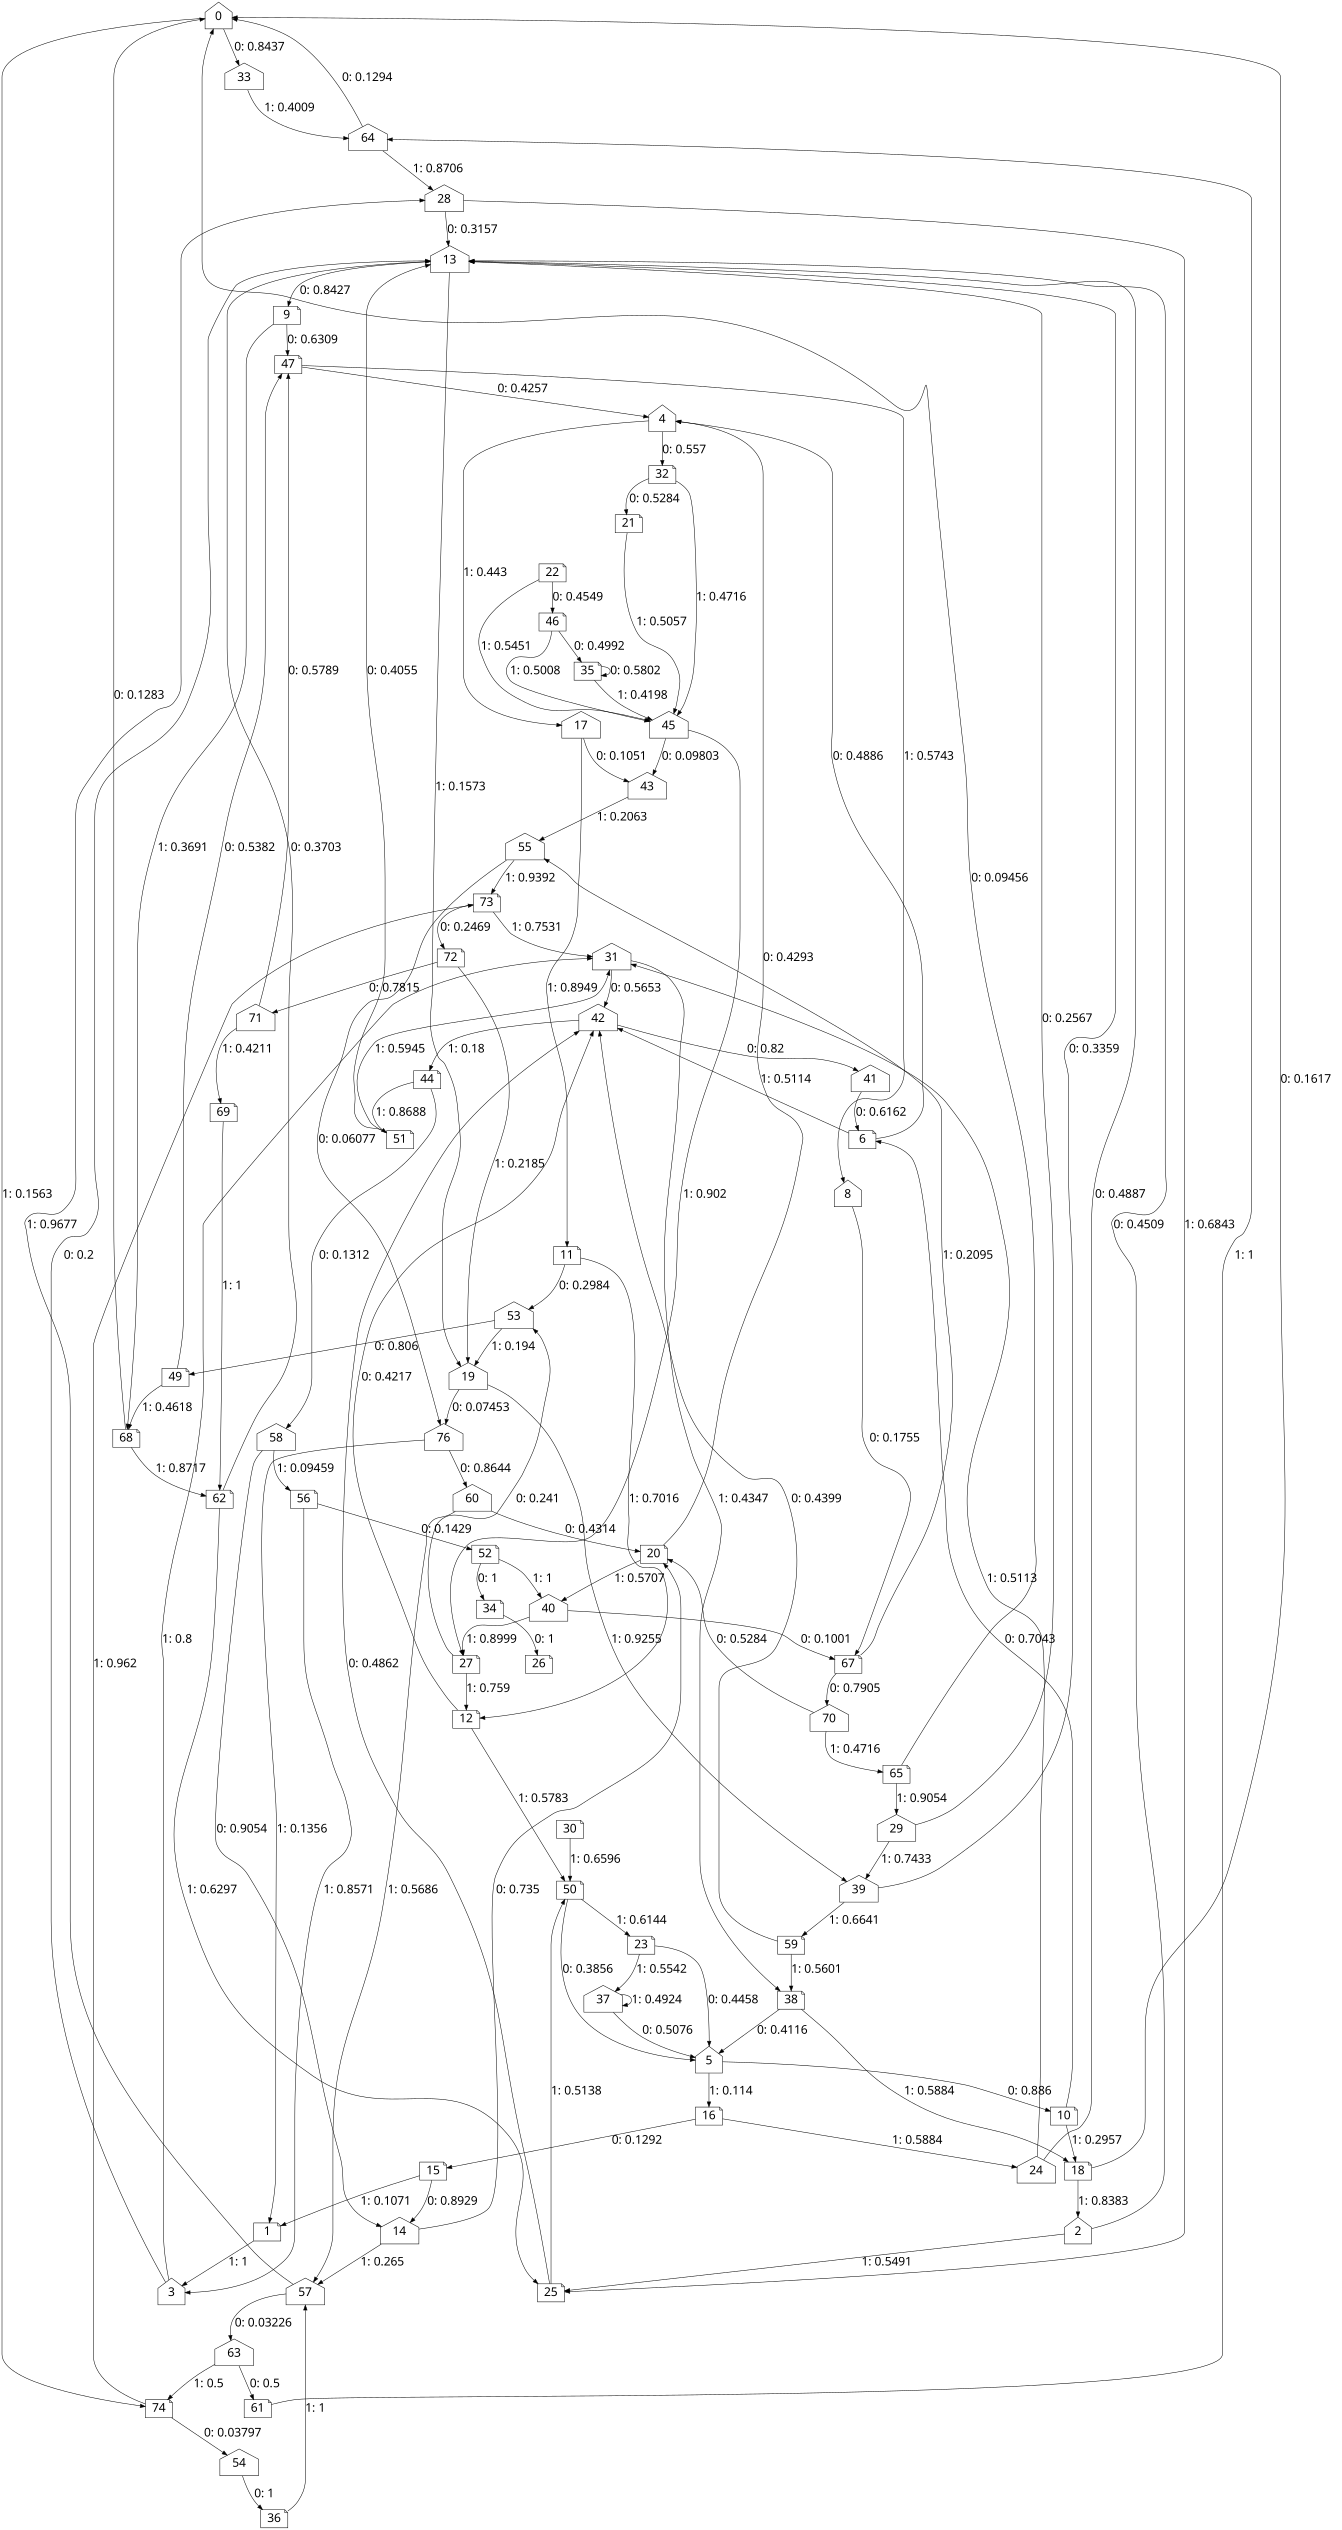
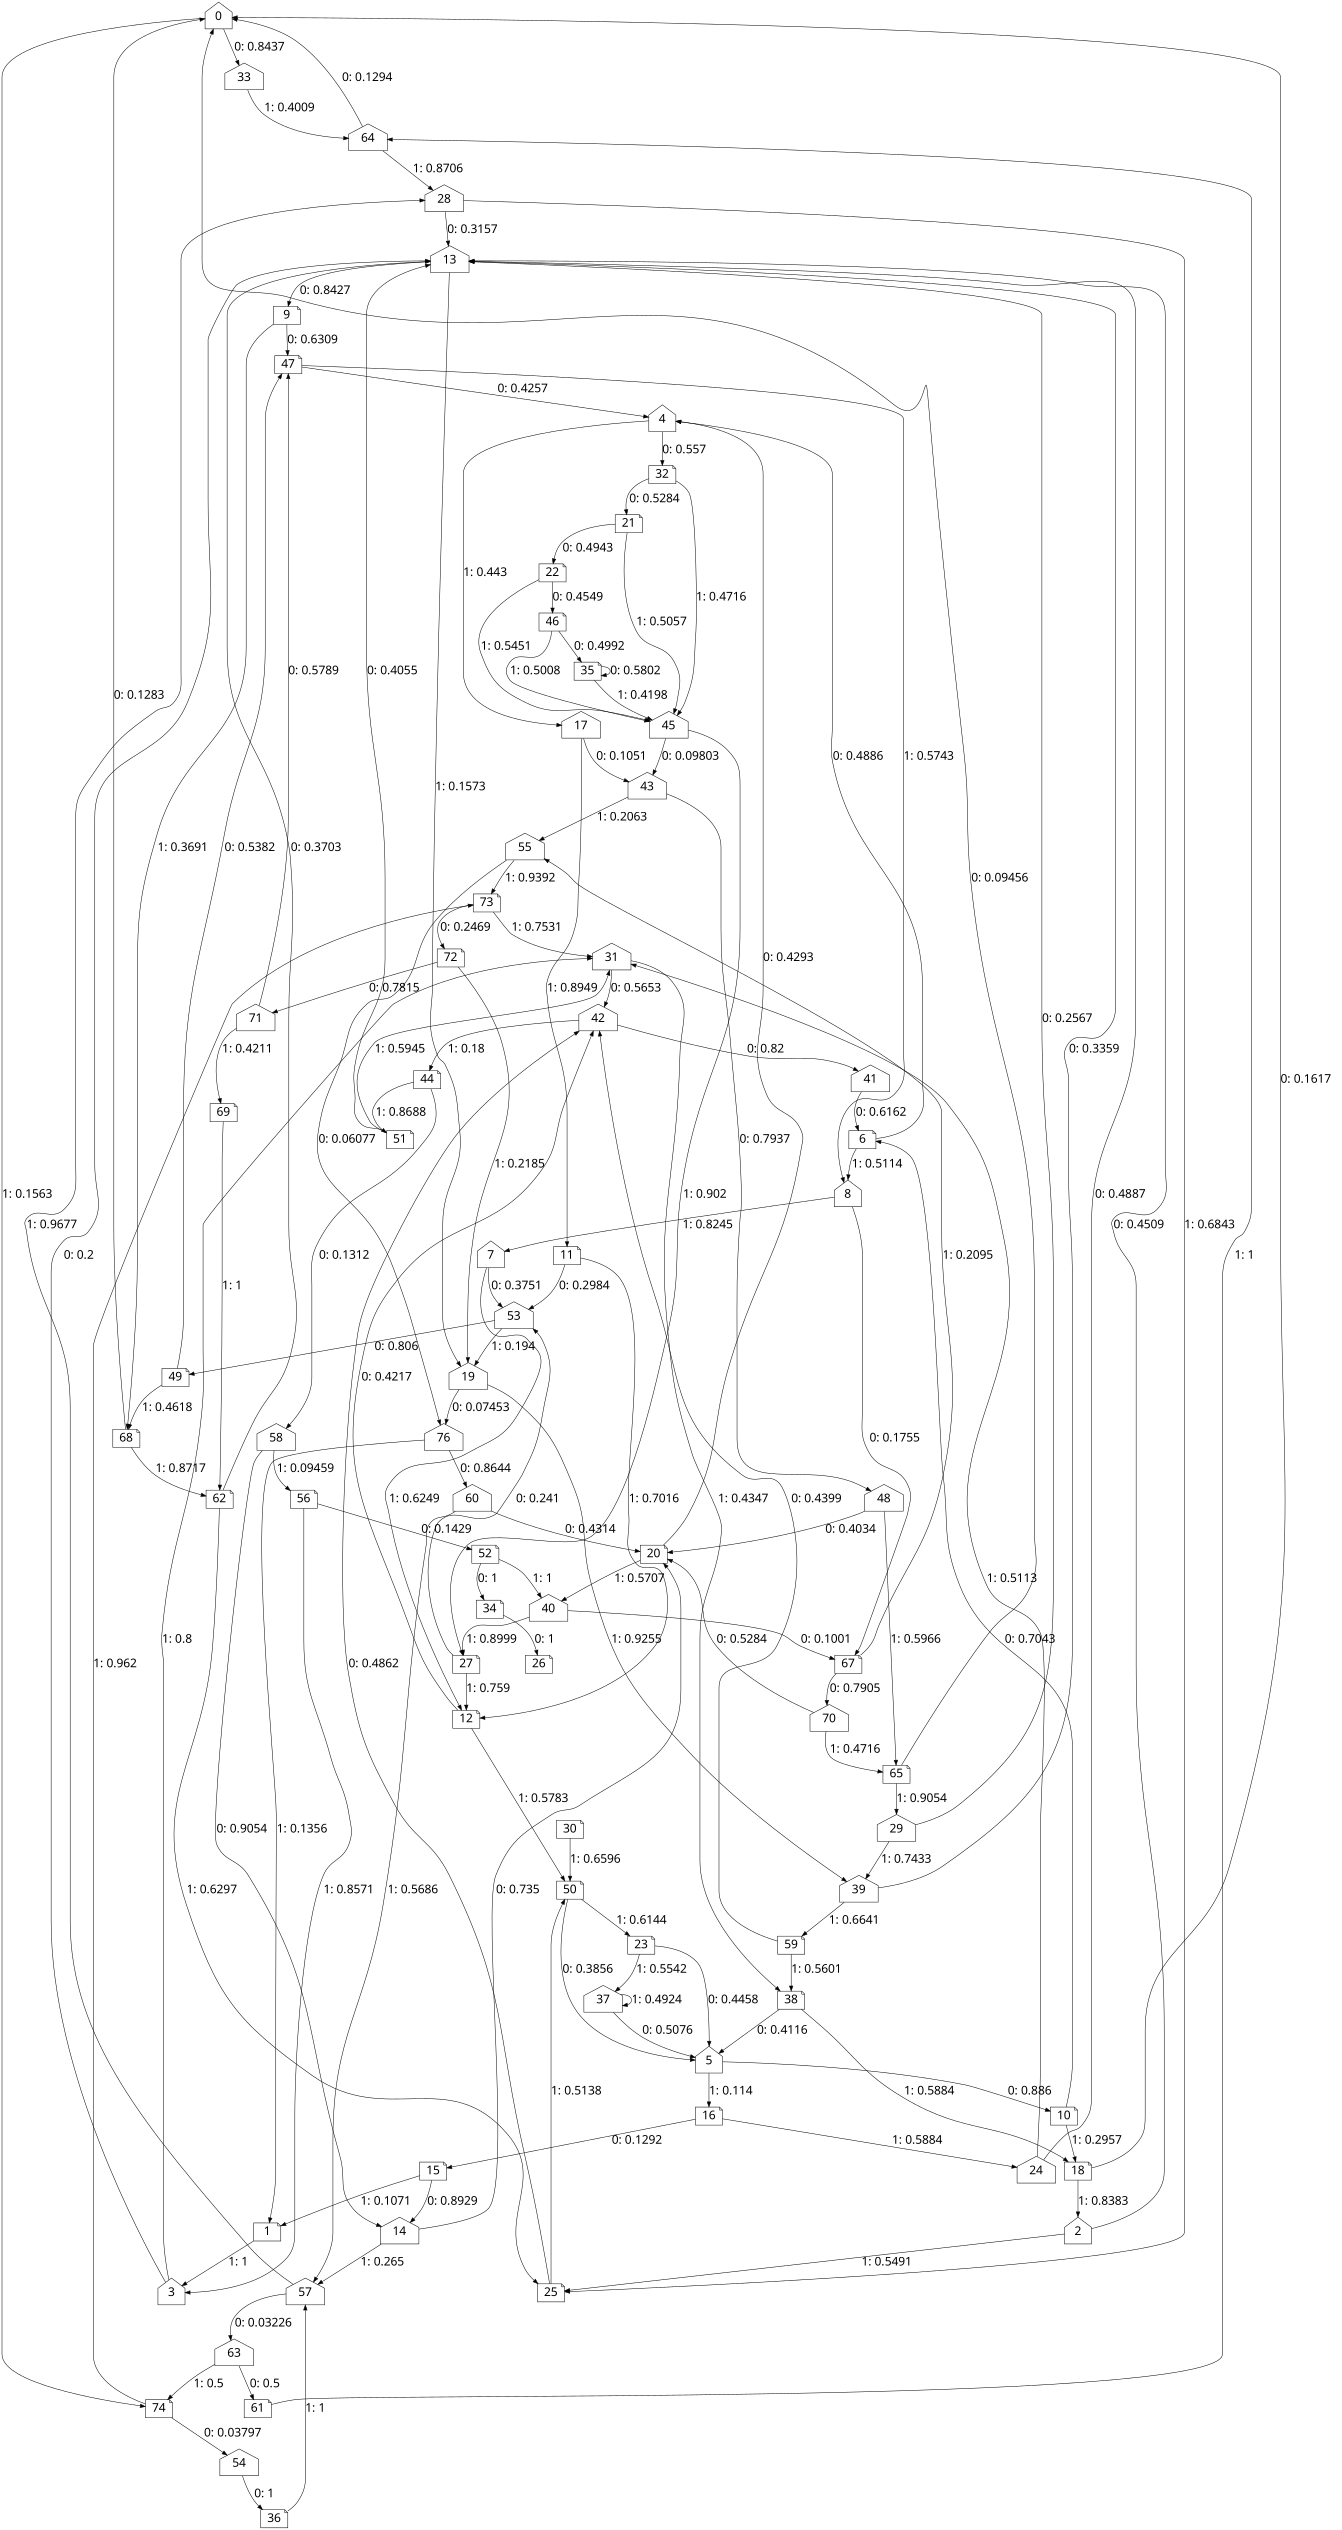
edge "21" -> "22": added, label "0: 0.4943"
edge "6" -> "42": now "6" -> "8"
node "7": added
node "48": added
